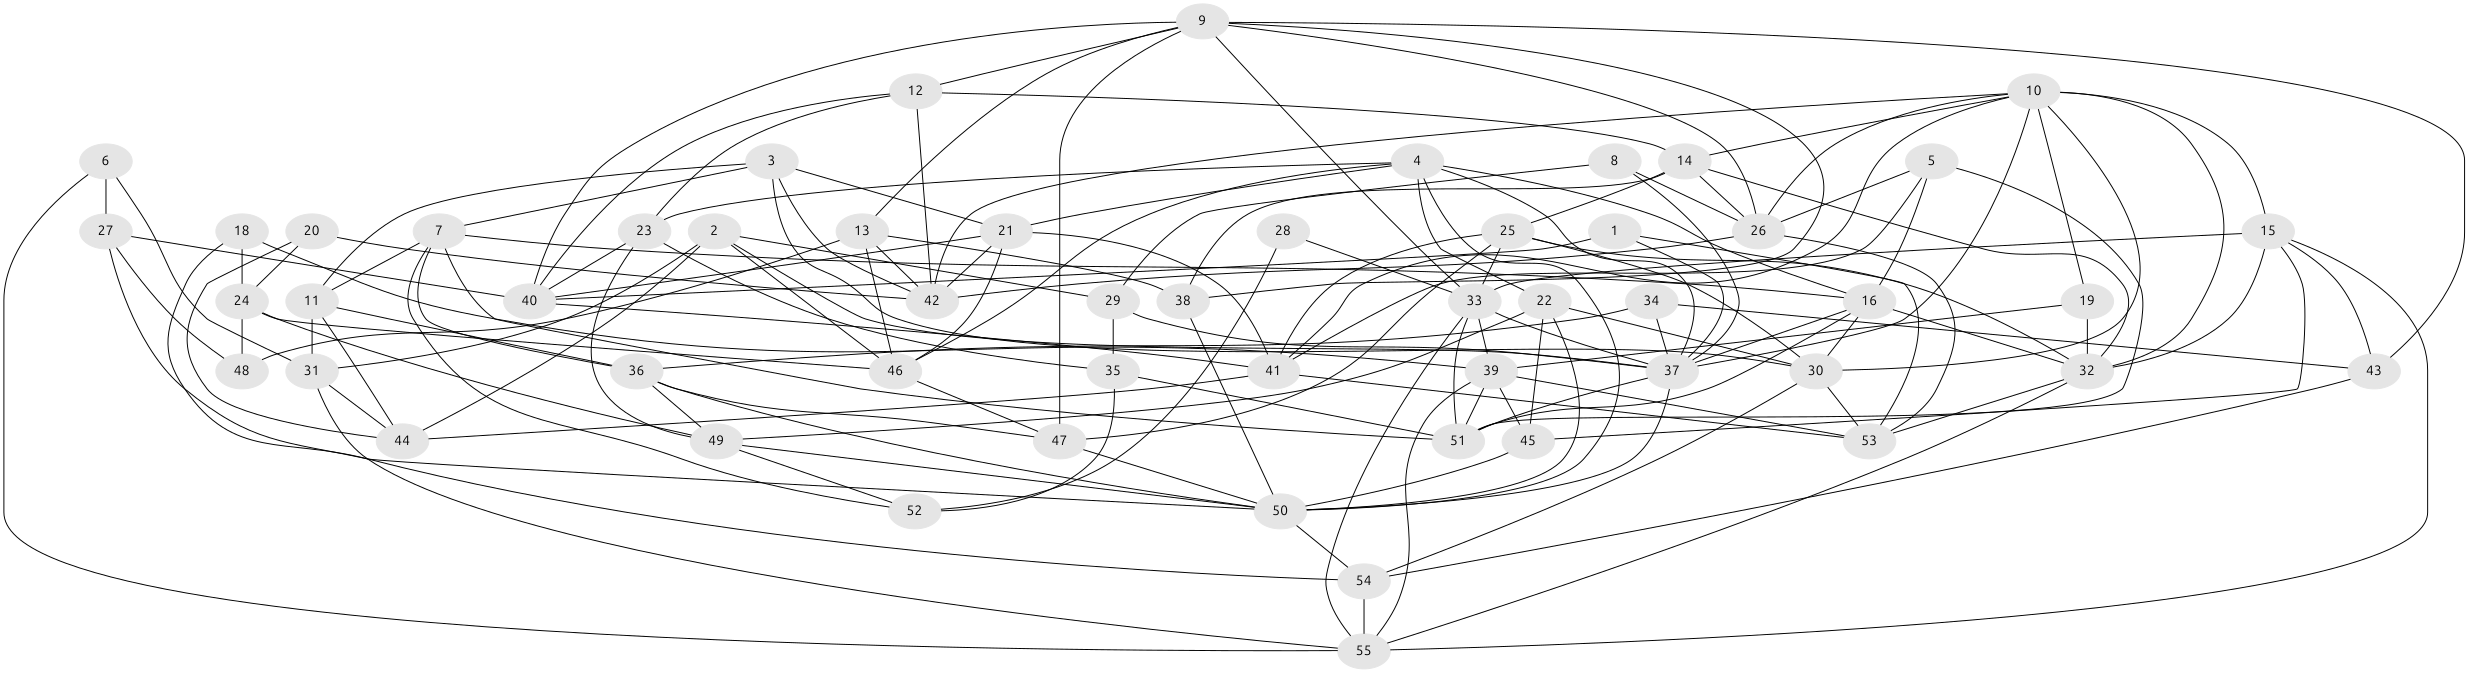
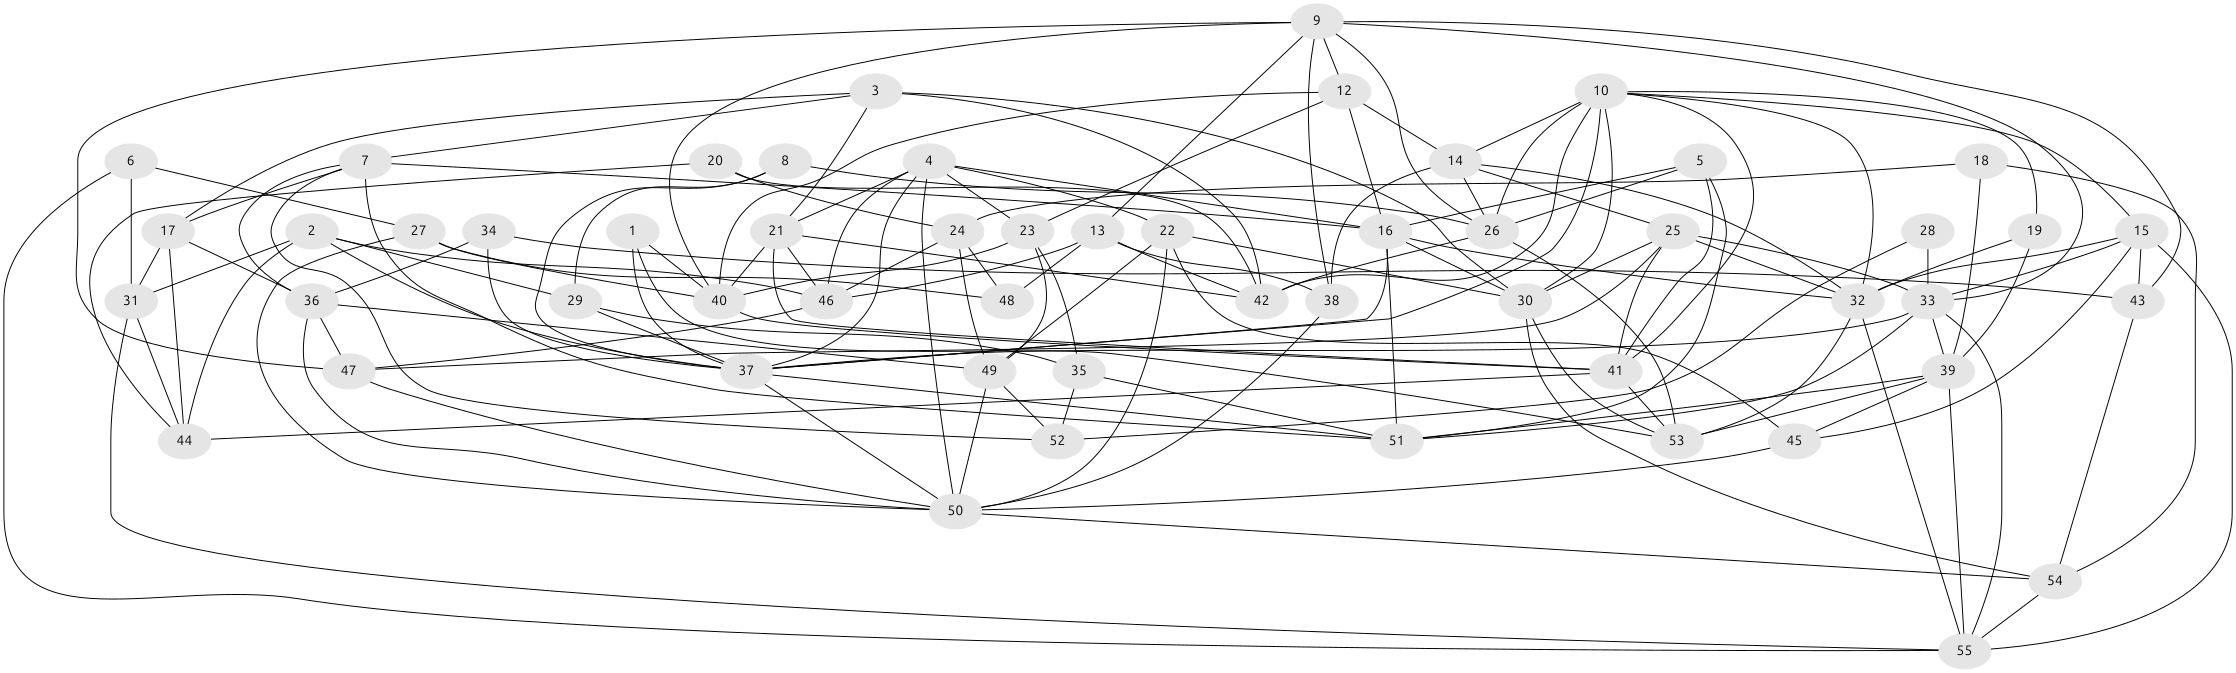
edge "12" -- "42": now "12" -- "16"
node "11": label "11" -> "17"
